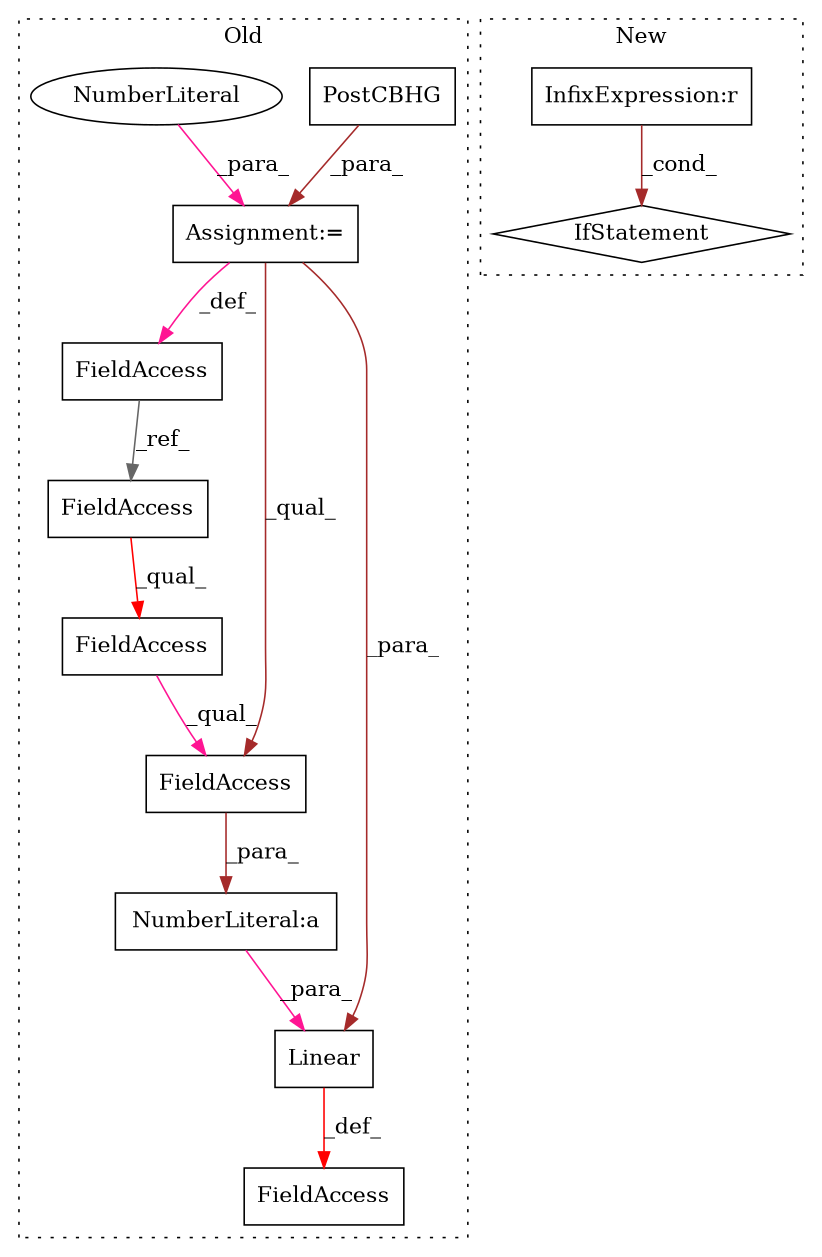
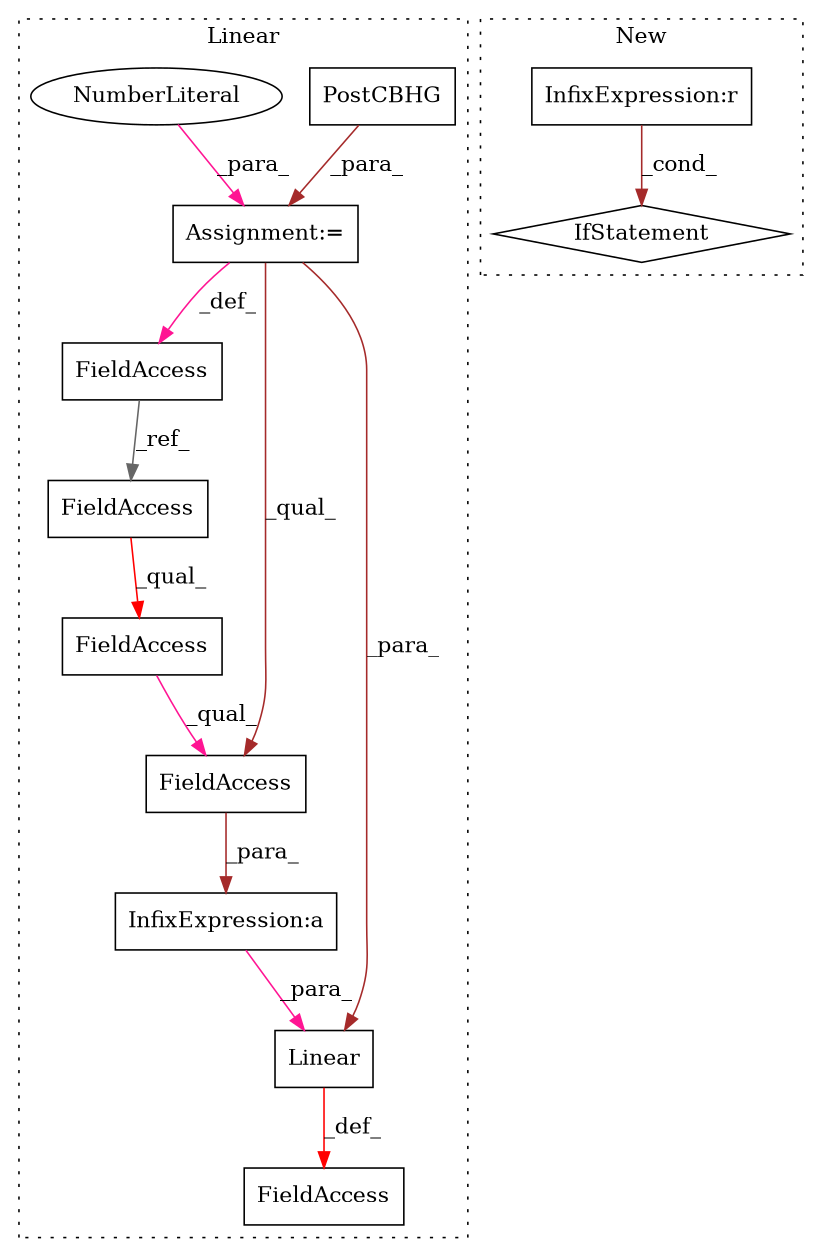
cluster "Old": label "Old" -> "Linear"
node "NumberLiteral:a": label "NumberLiteral:a" -> "InfixExpression:a"
